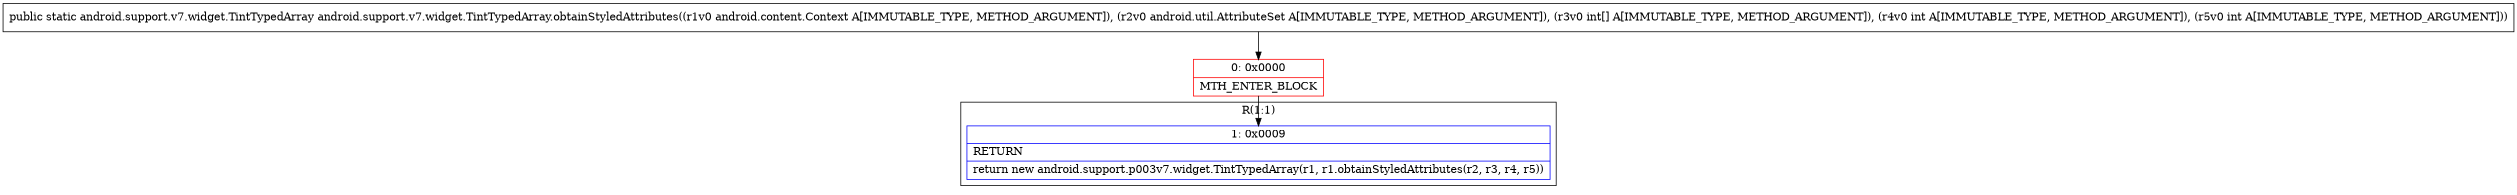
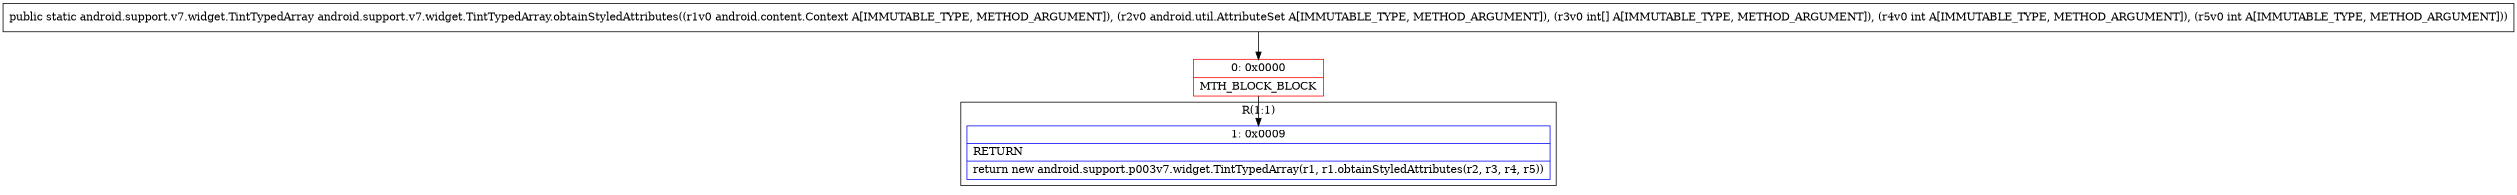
node "0: 0x0000": text "MTH_ENTER_BLOCK" -> "MTH_BLOCK_BLOCK"
